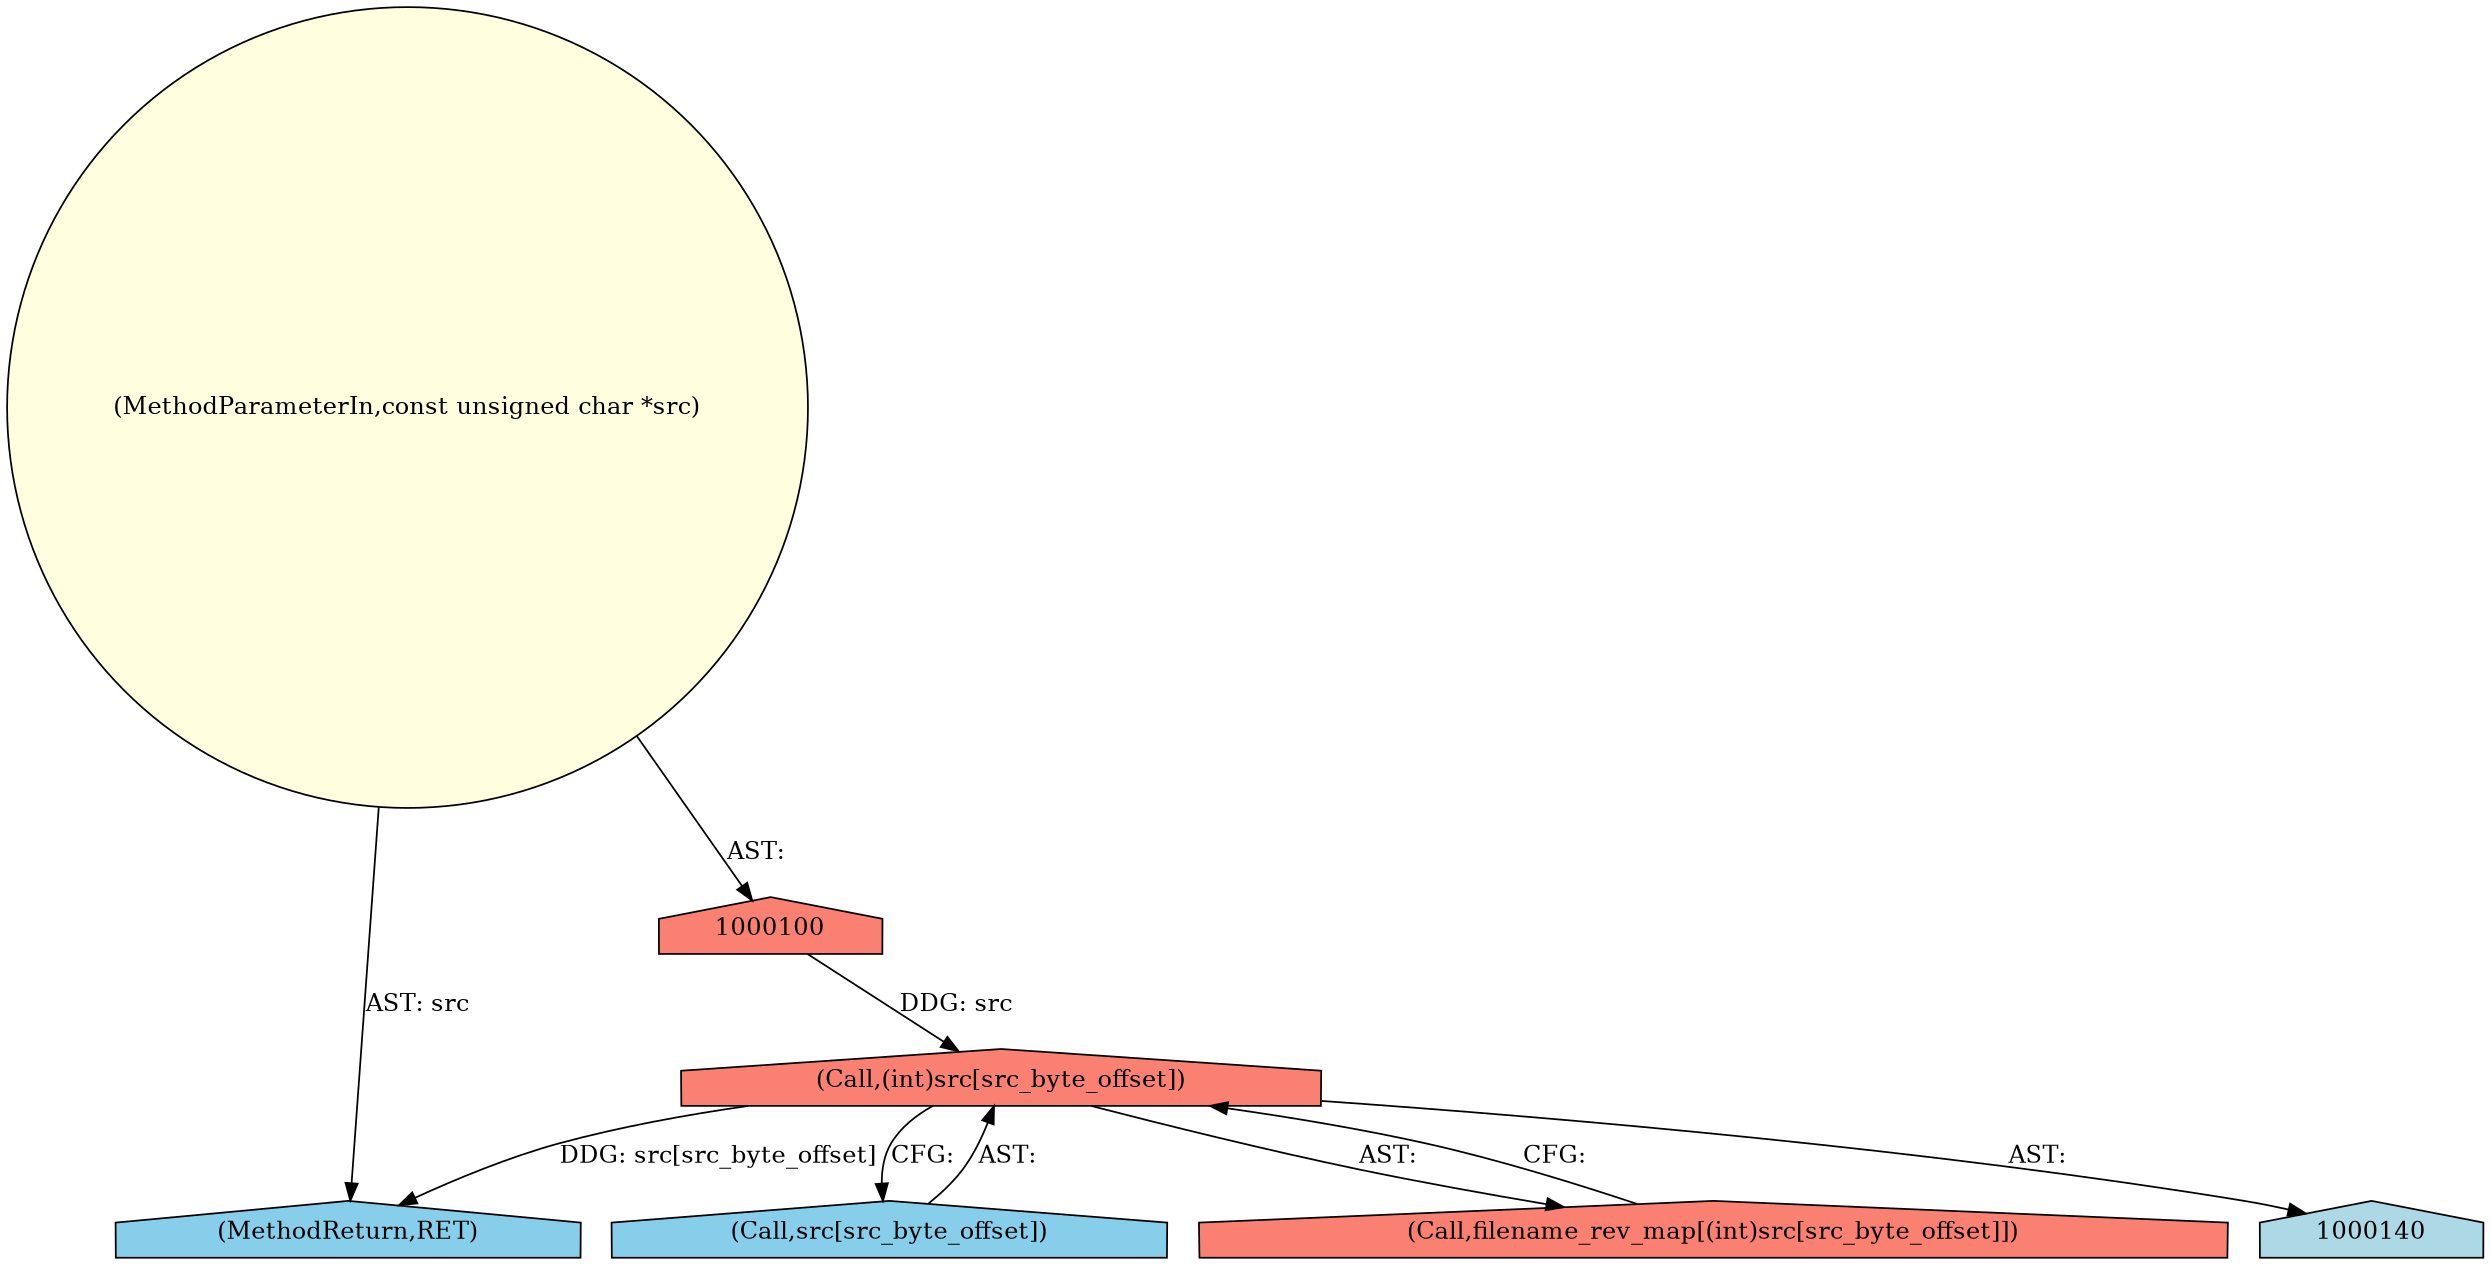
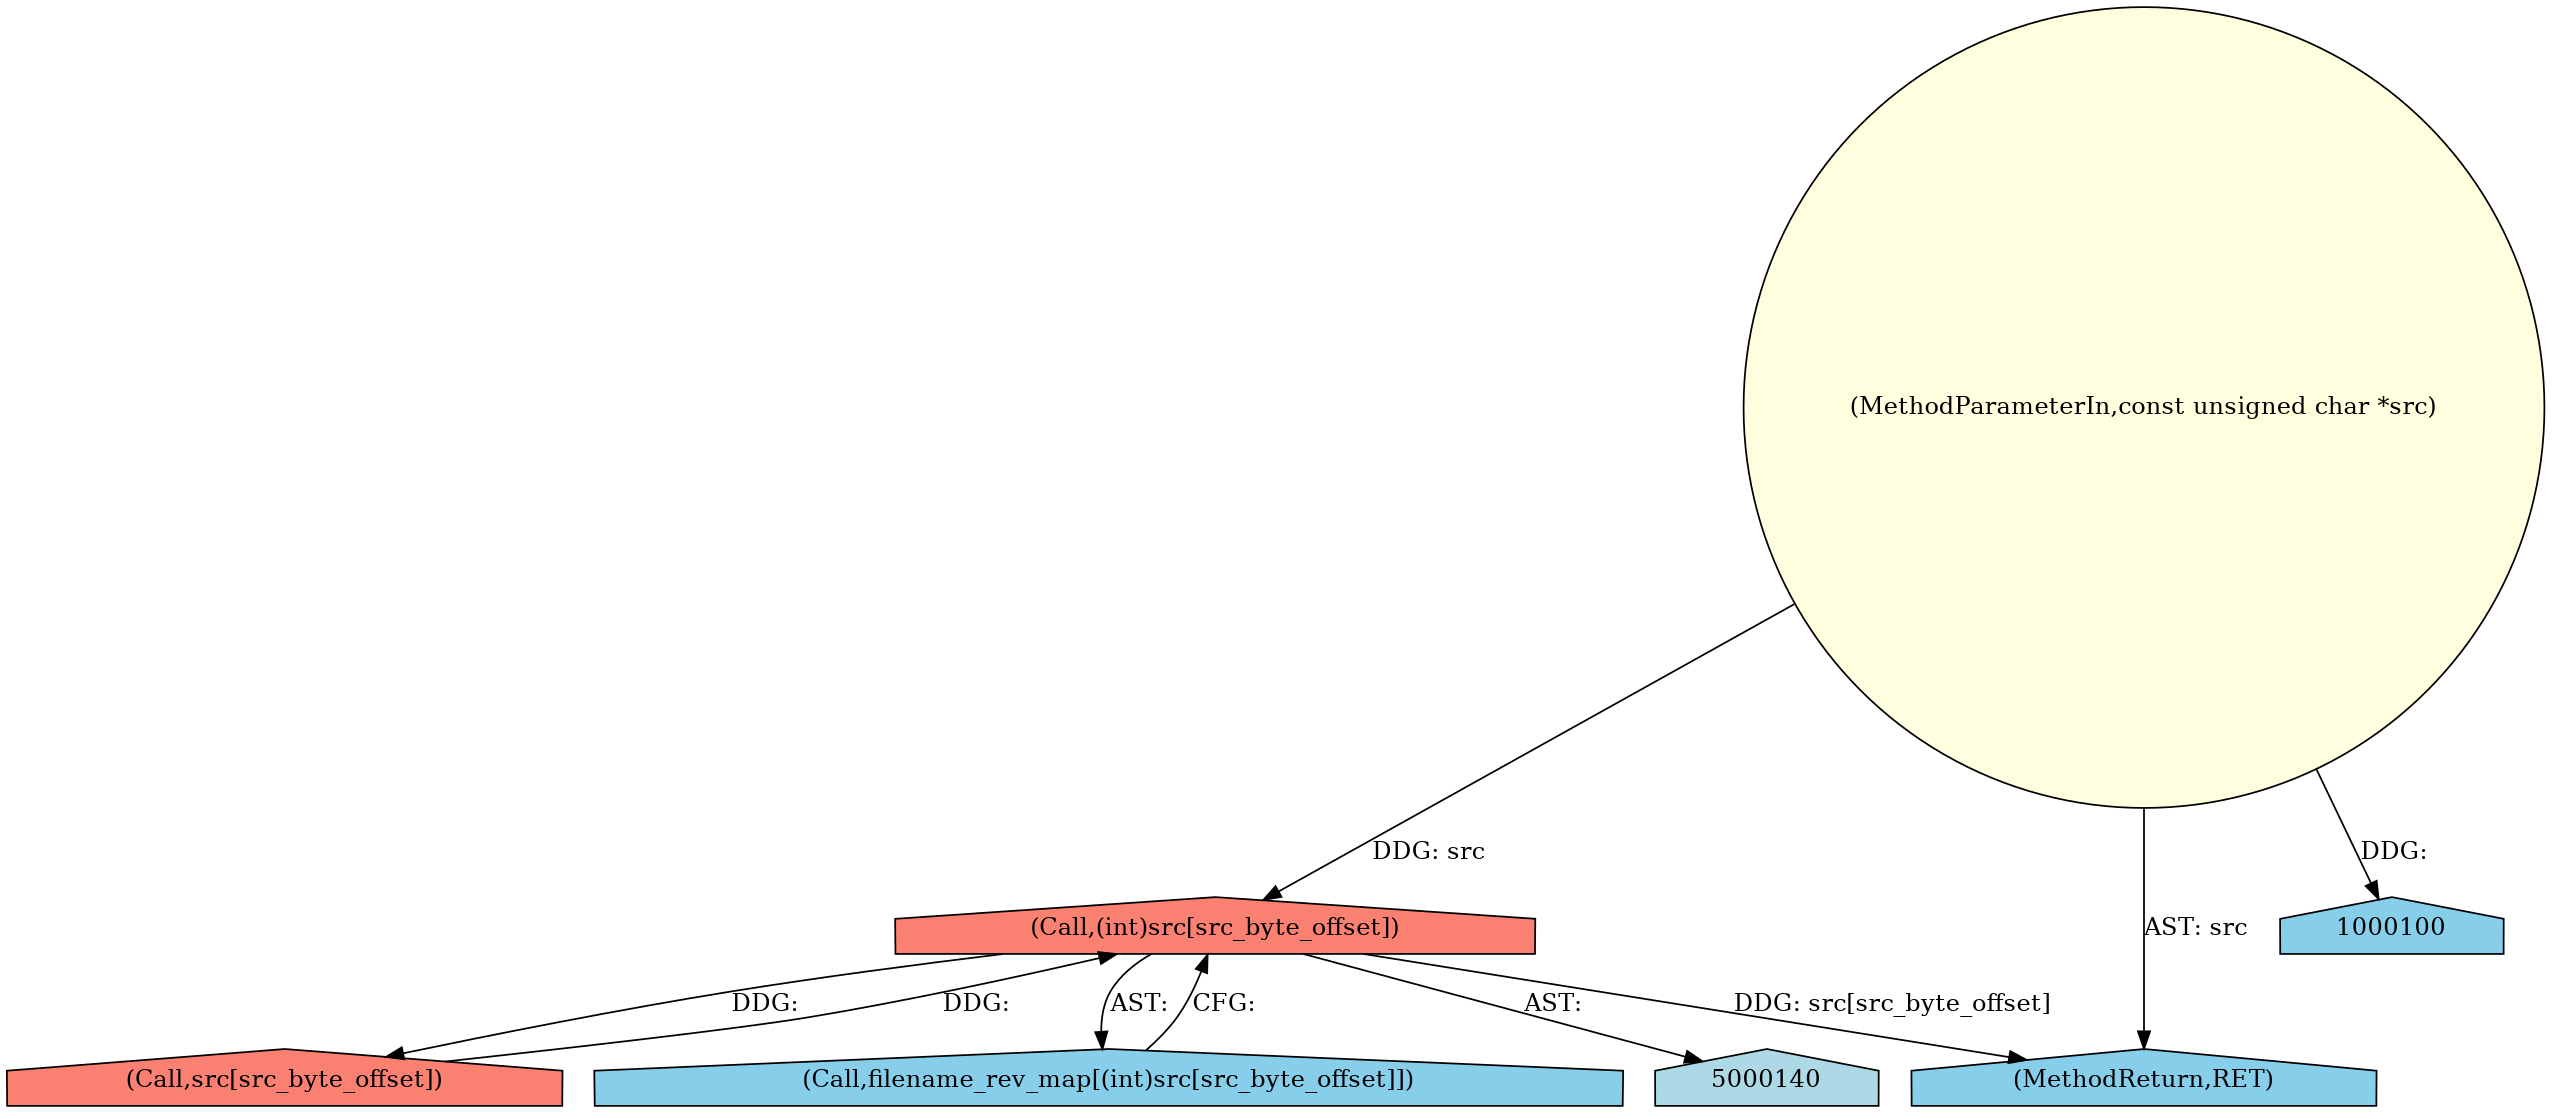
edge "(MethodParameterIn,const unsigned char *src)" -> "1000100": label "AST: " -> "DDG: "
node "1000100": fillcolor salmon -> skyblue
edge "1000100" -> "(Call,(int)src[src_byte_offset])": now "(MethodParameterIn,const unsigned char *src)" -> "(Call,(int)src[src_byte_offset])"
edge "(Call,(int)src[src_byte_offset])" -> "(Call,src[src_byte_offset])": label "CFG: " -> "DDG: "
edge "(Call,src[src_byte_offset])" -> "(Call,(int)src[src_byte_offset])": label "AST: " -> "DDG: "
node "(Call,src[src_byte_offset])": fillcolor skyblue -> salmon
node "(Call,filename_rev_map[(int)src[src_byte_offset]])": fillcolor salmon -> skyblue
node "1000140": label "1000140" -> "5000140"
